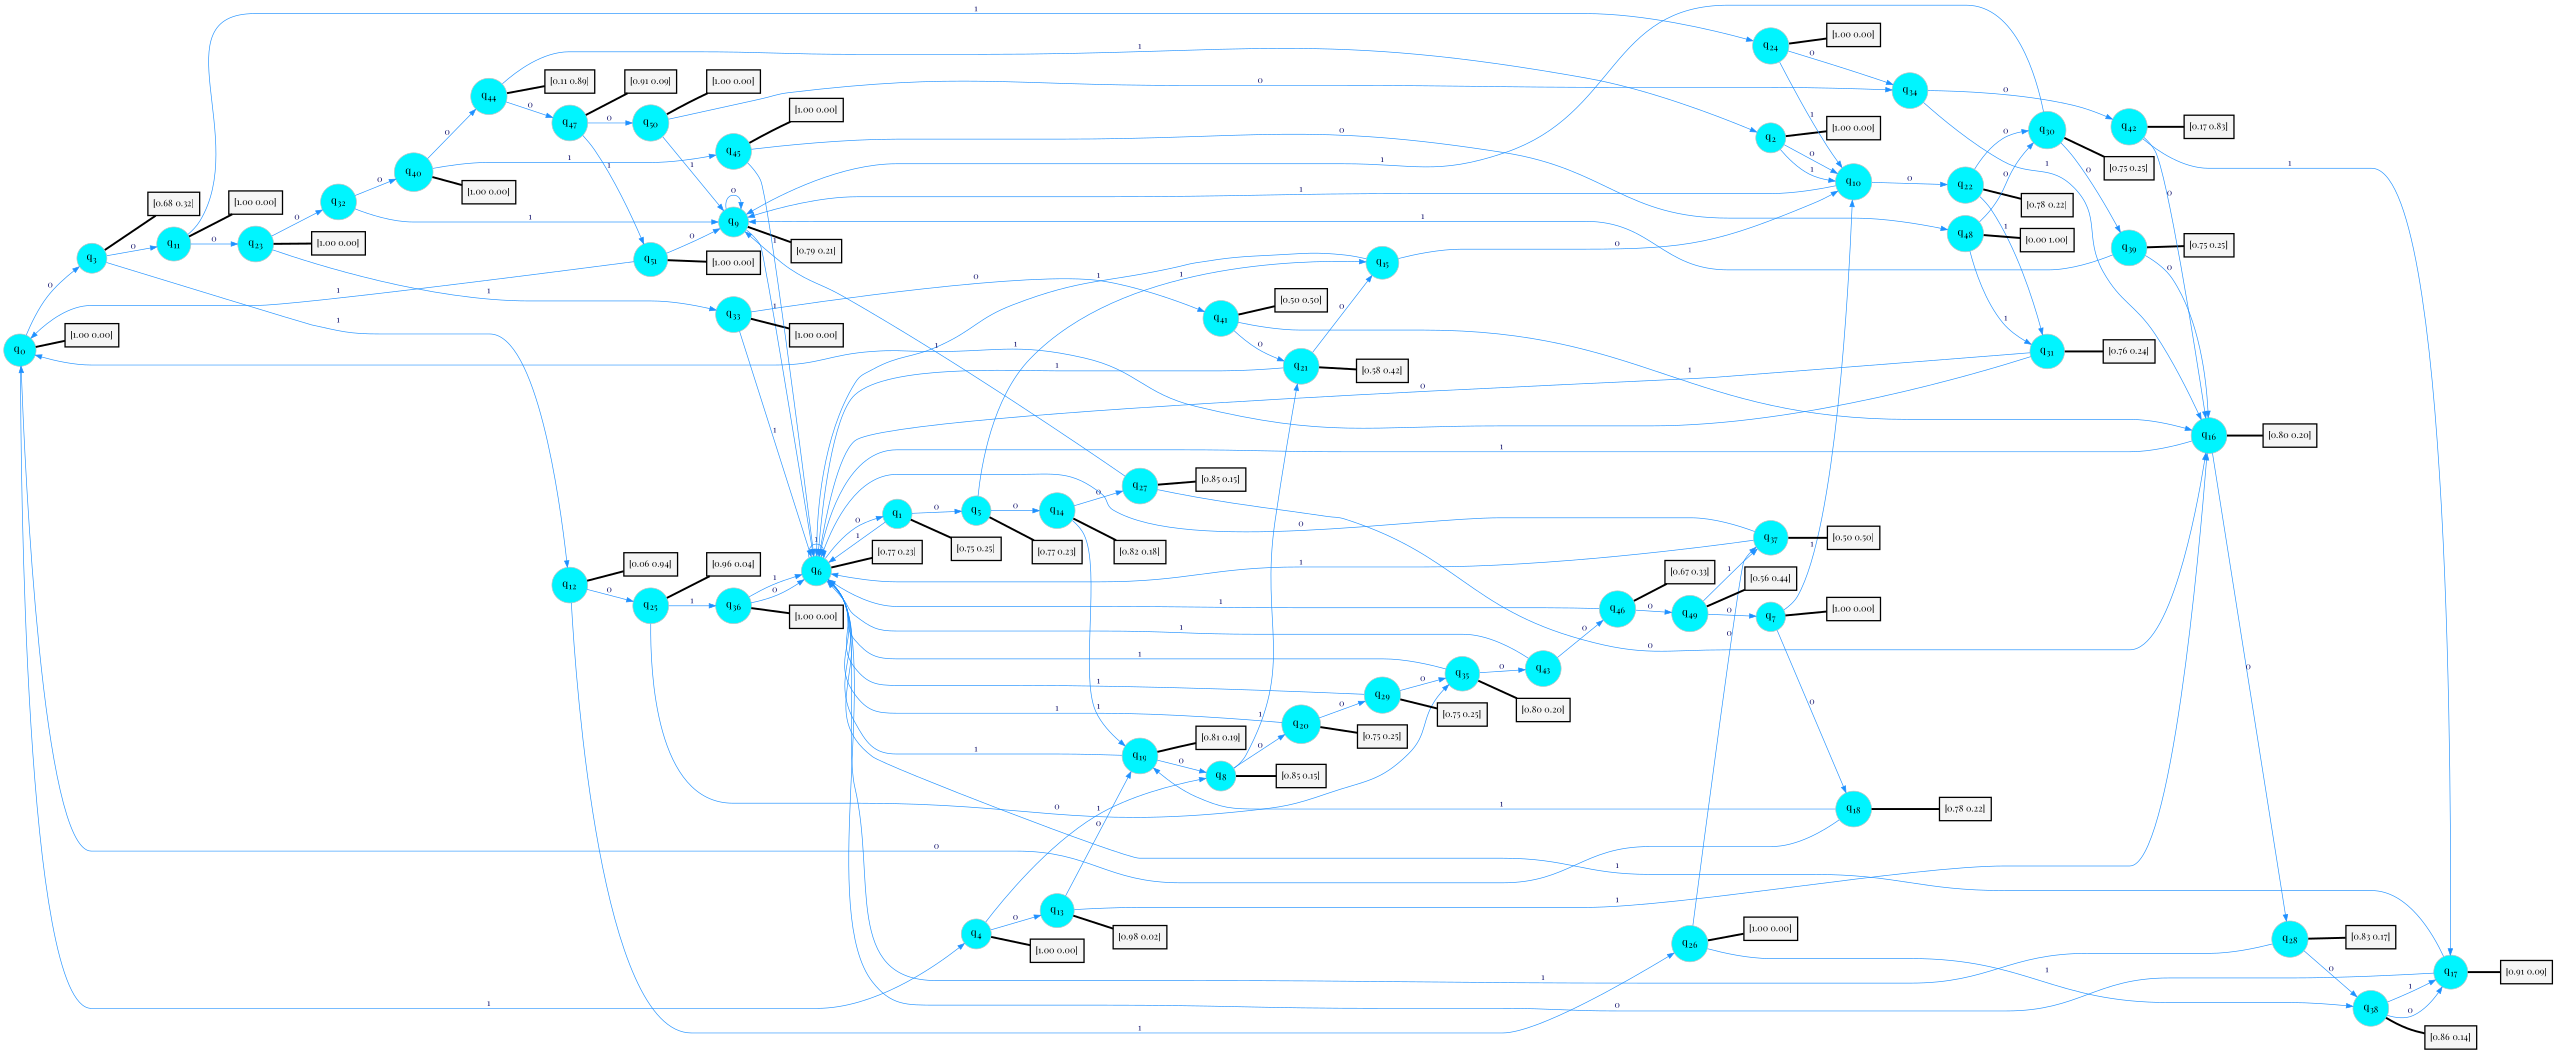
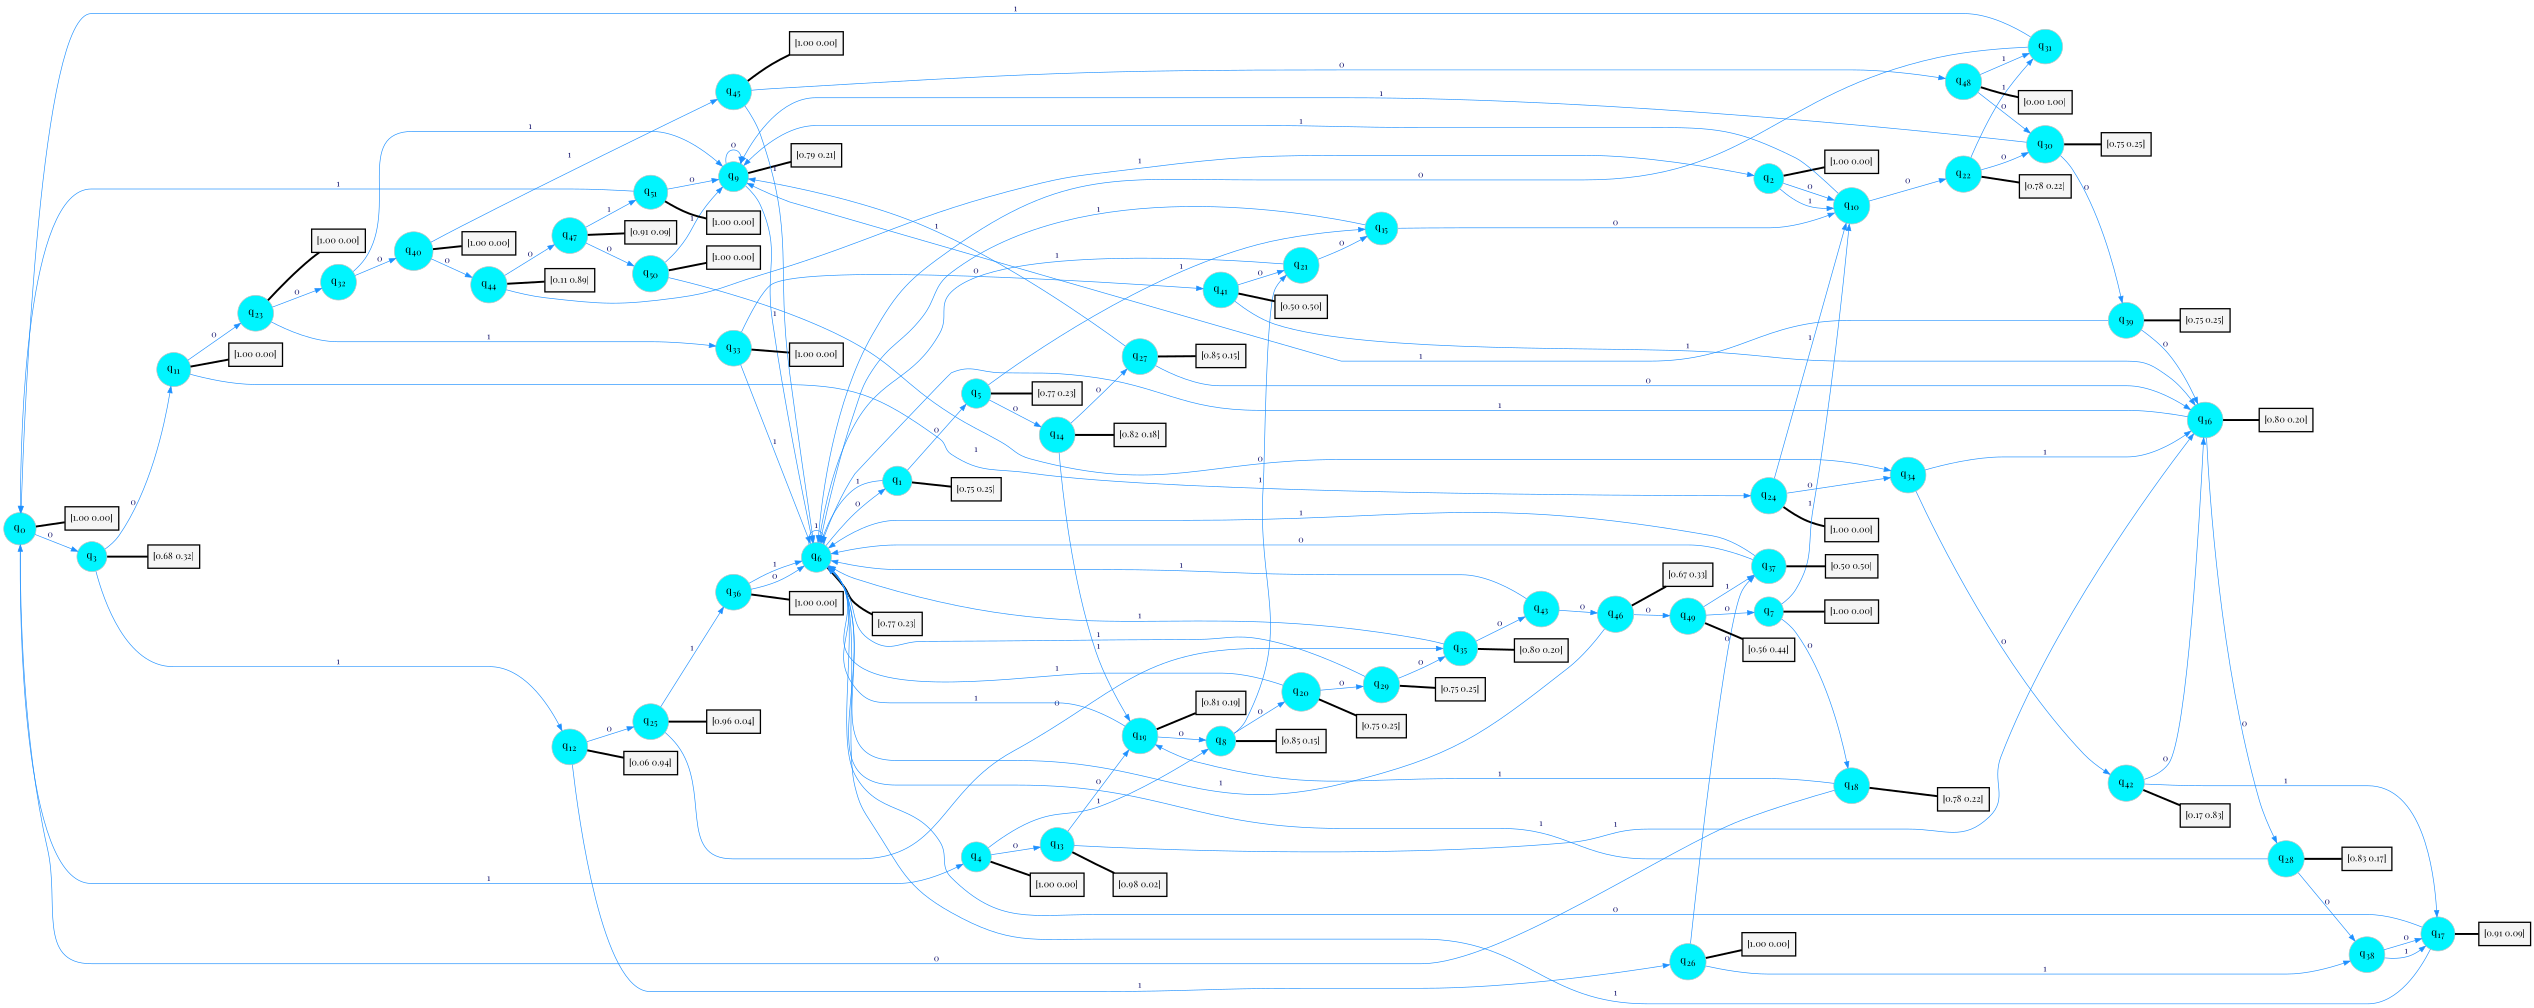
node "[0.76 0.24]": removed
node "[0.58 0.42]": removed
node "[0.86 0.14]": removed
